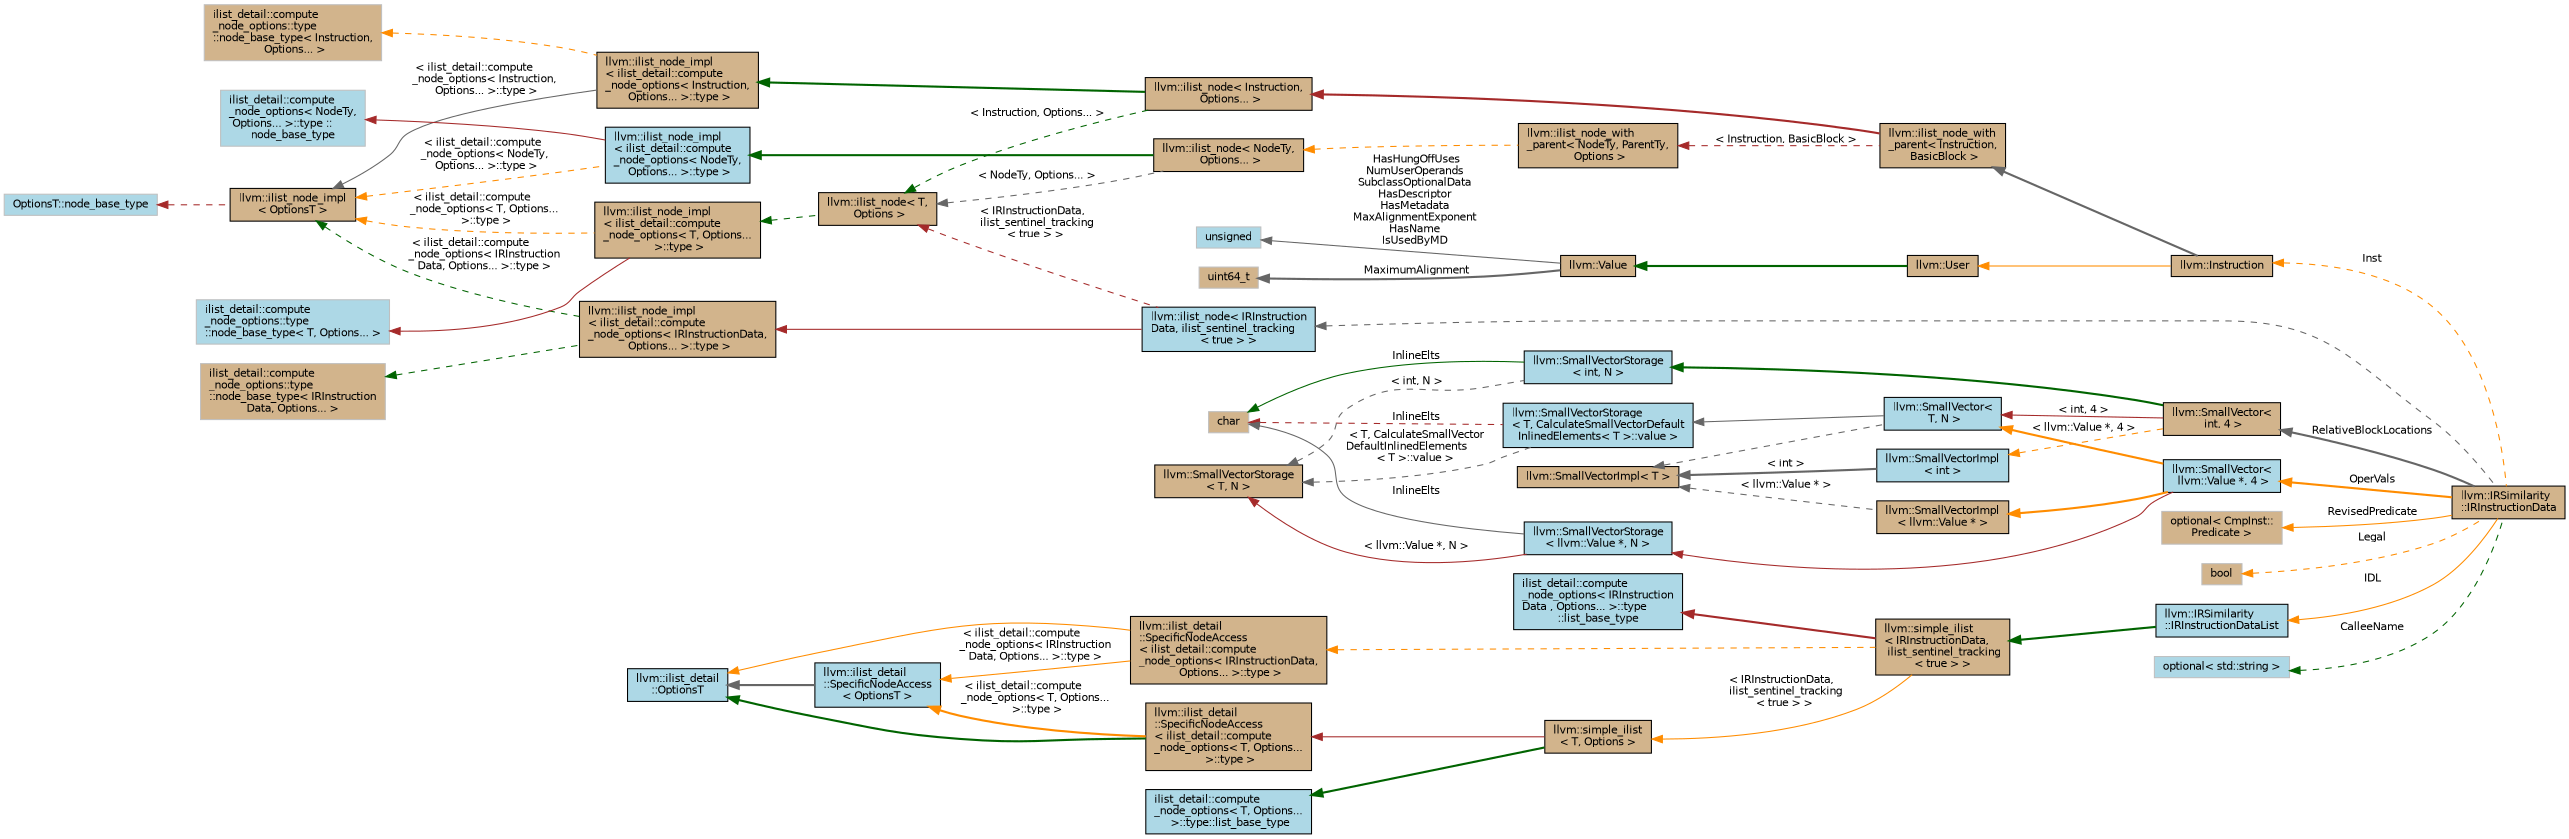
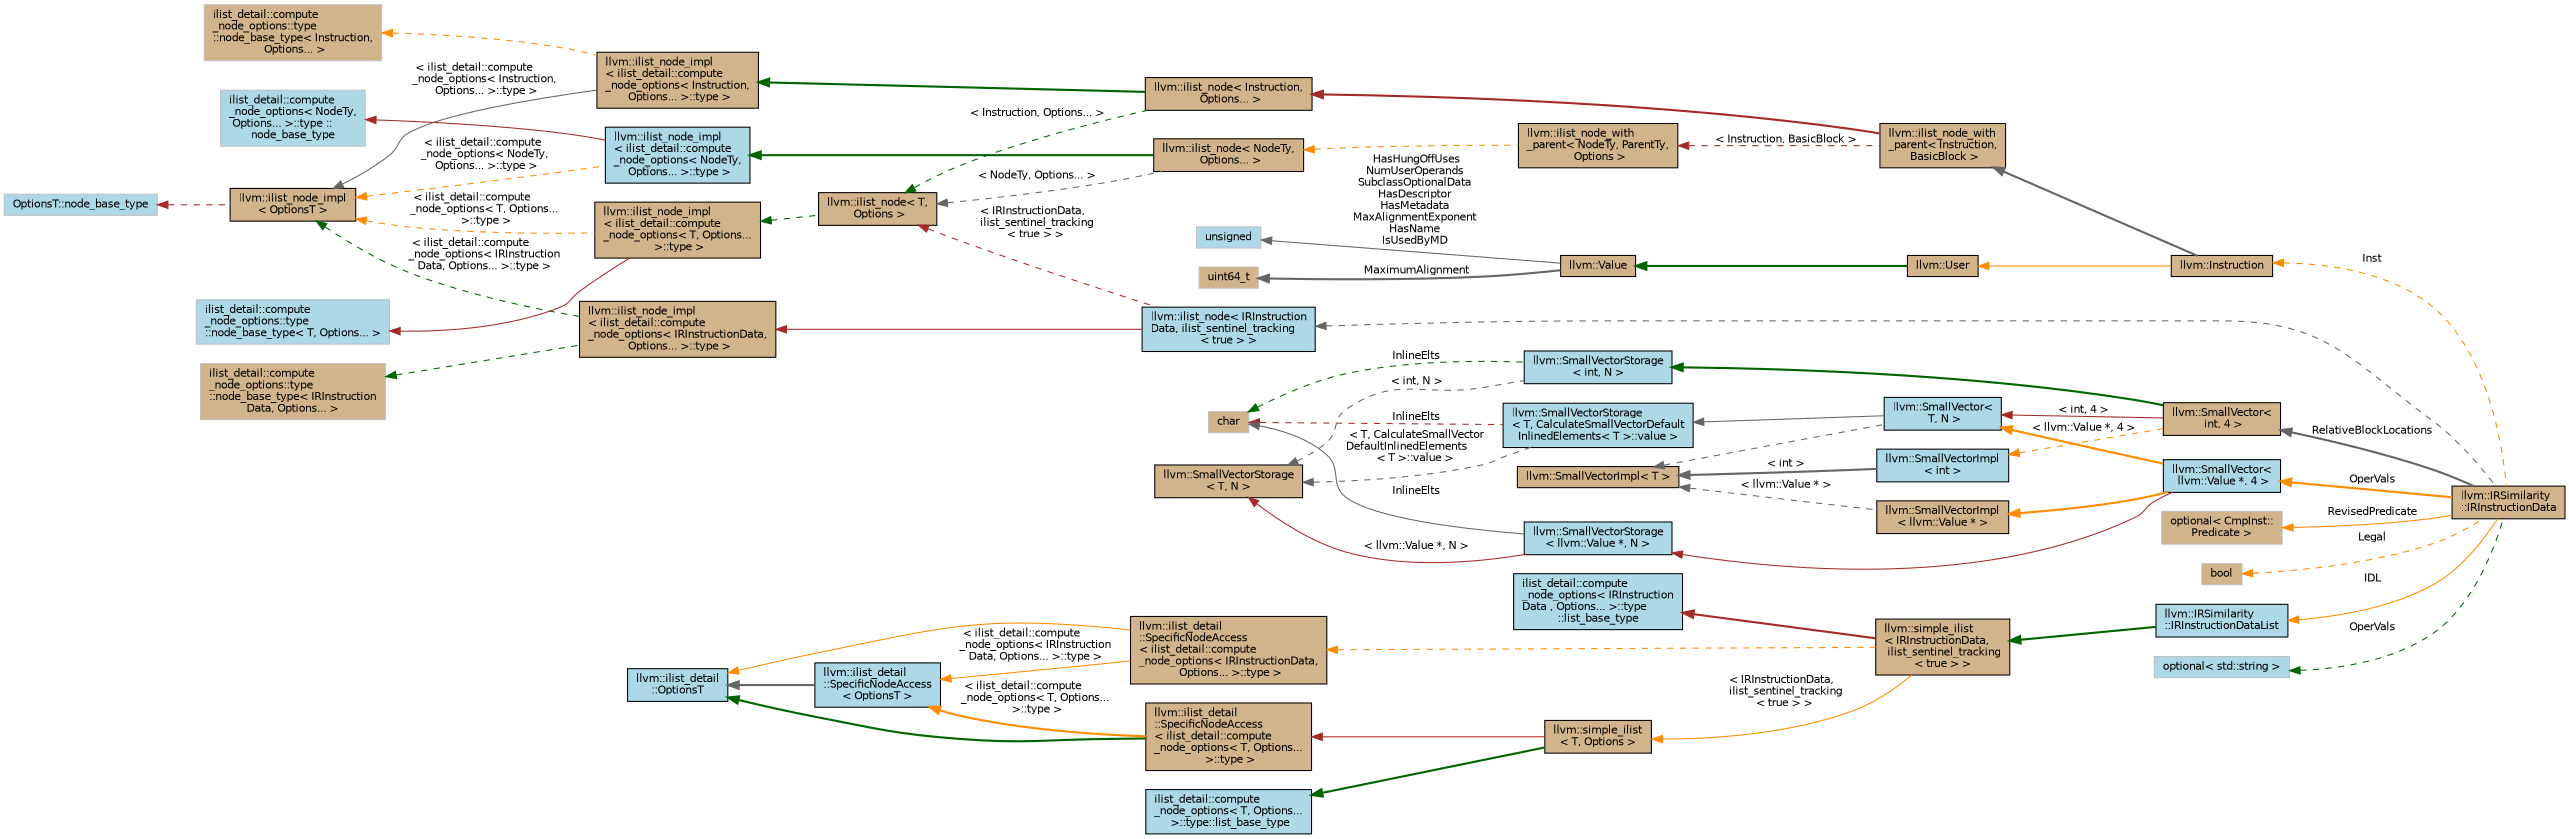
edge "llvm::SmallVectorStorage < int, N >" -> "char": style solid -> dashed
edge "llvm::IRSimilarity ::IRInstructionData" -> "optional< std::string >": label " CalleeName" -> " OperVals"
